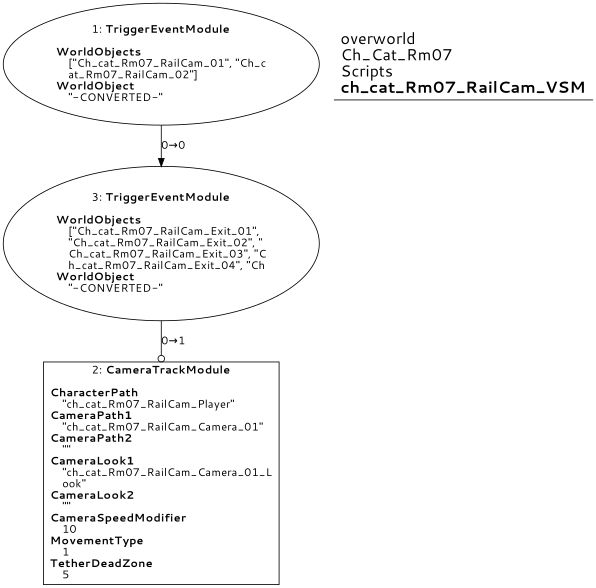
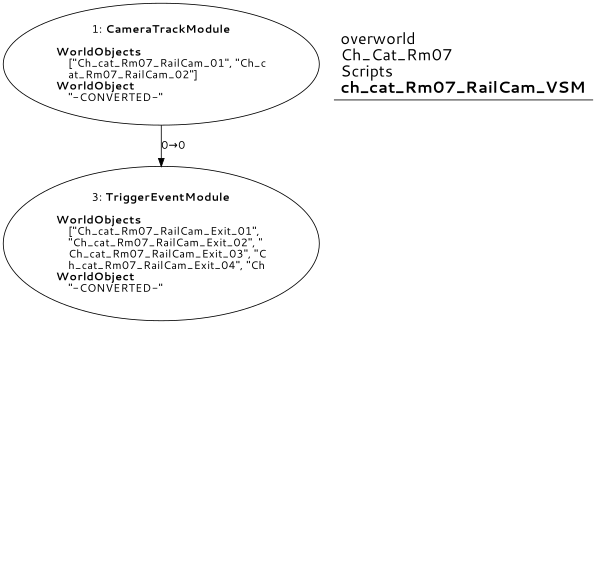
node "1:": text "TriggerEventModule" -> "CameraTrackModule"
node "2:": removed
